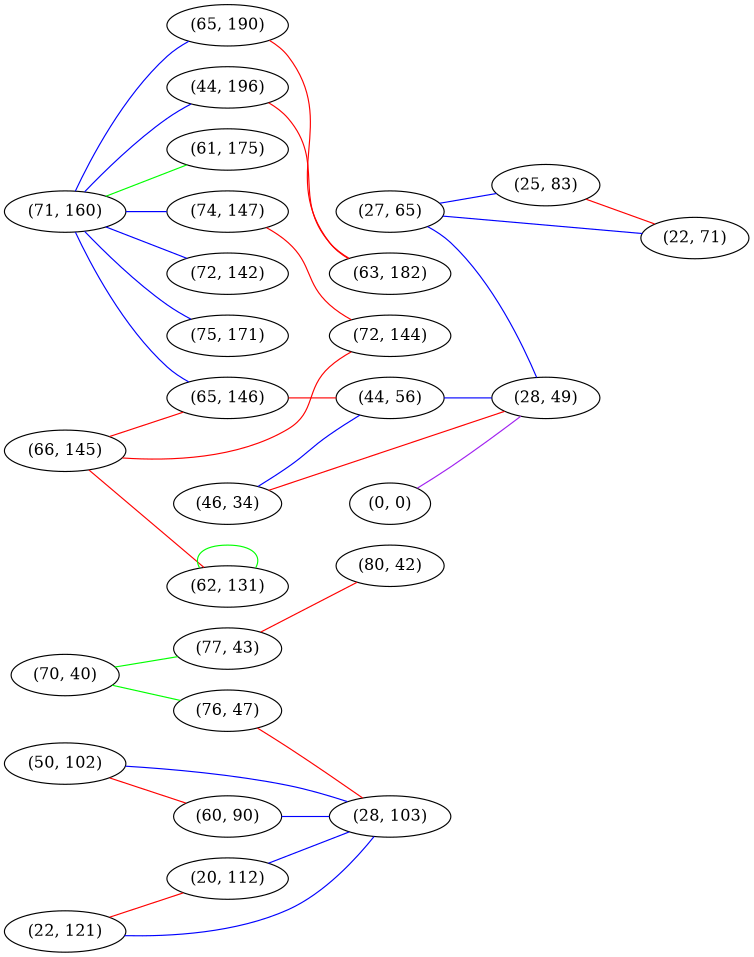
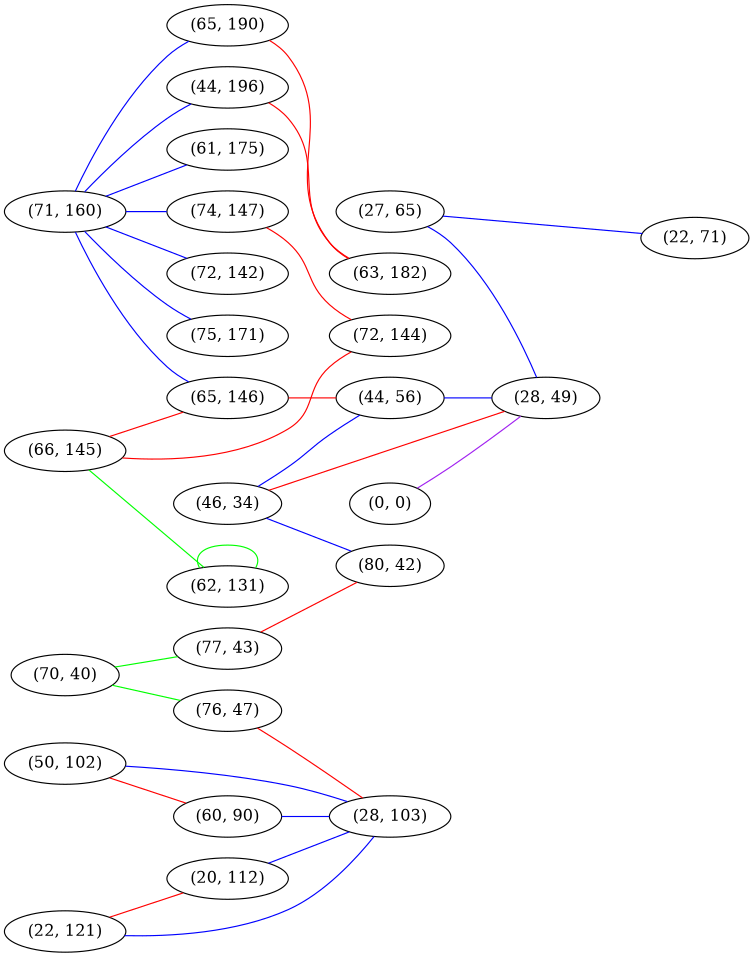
edge "(61, 175)" -- "(71, 160)": color green -> blue
node "(25, 83)": removed
edge "(66, 145)" -- "(62, 131)": color red -> green
edge "(46, 34)" -- "(80, 42)": added
